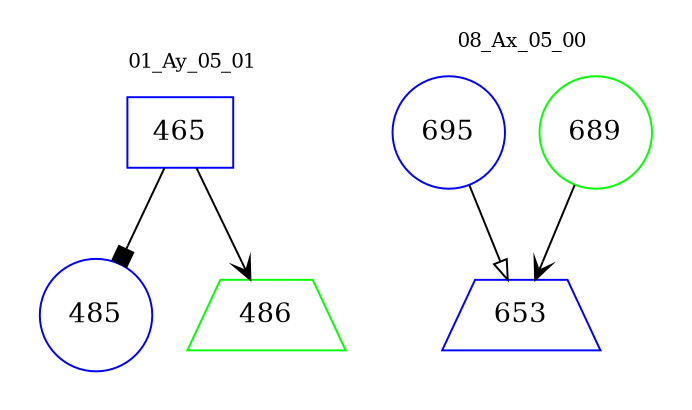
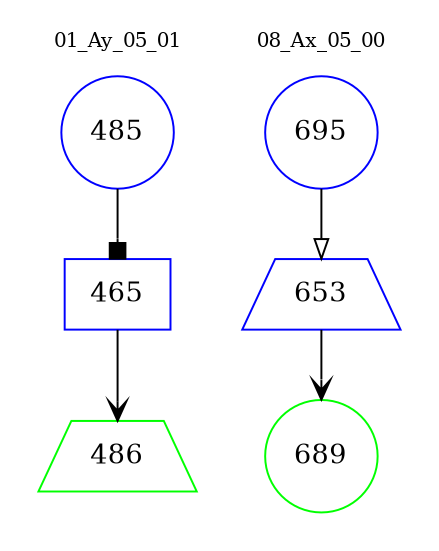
edge "465" -> "485": reversed
edge "689" -> "653": reversed
